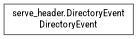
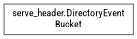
node "serve_header.DirectoryEvent DirectoryEvent": label "serve_header.DirectoryEvent DirectoryEvent" -> "serve_header.DirectoryEvent Bucket"
